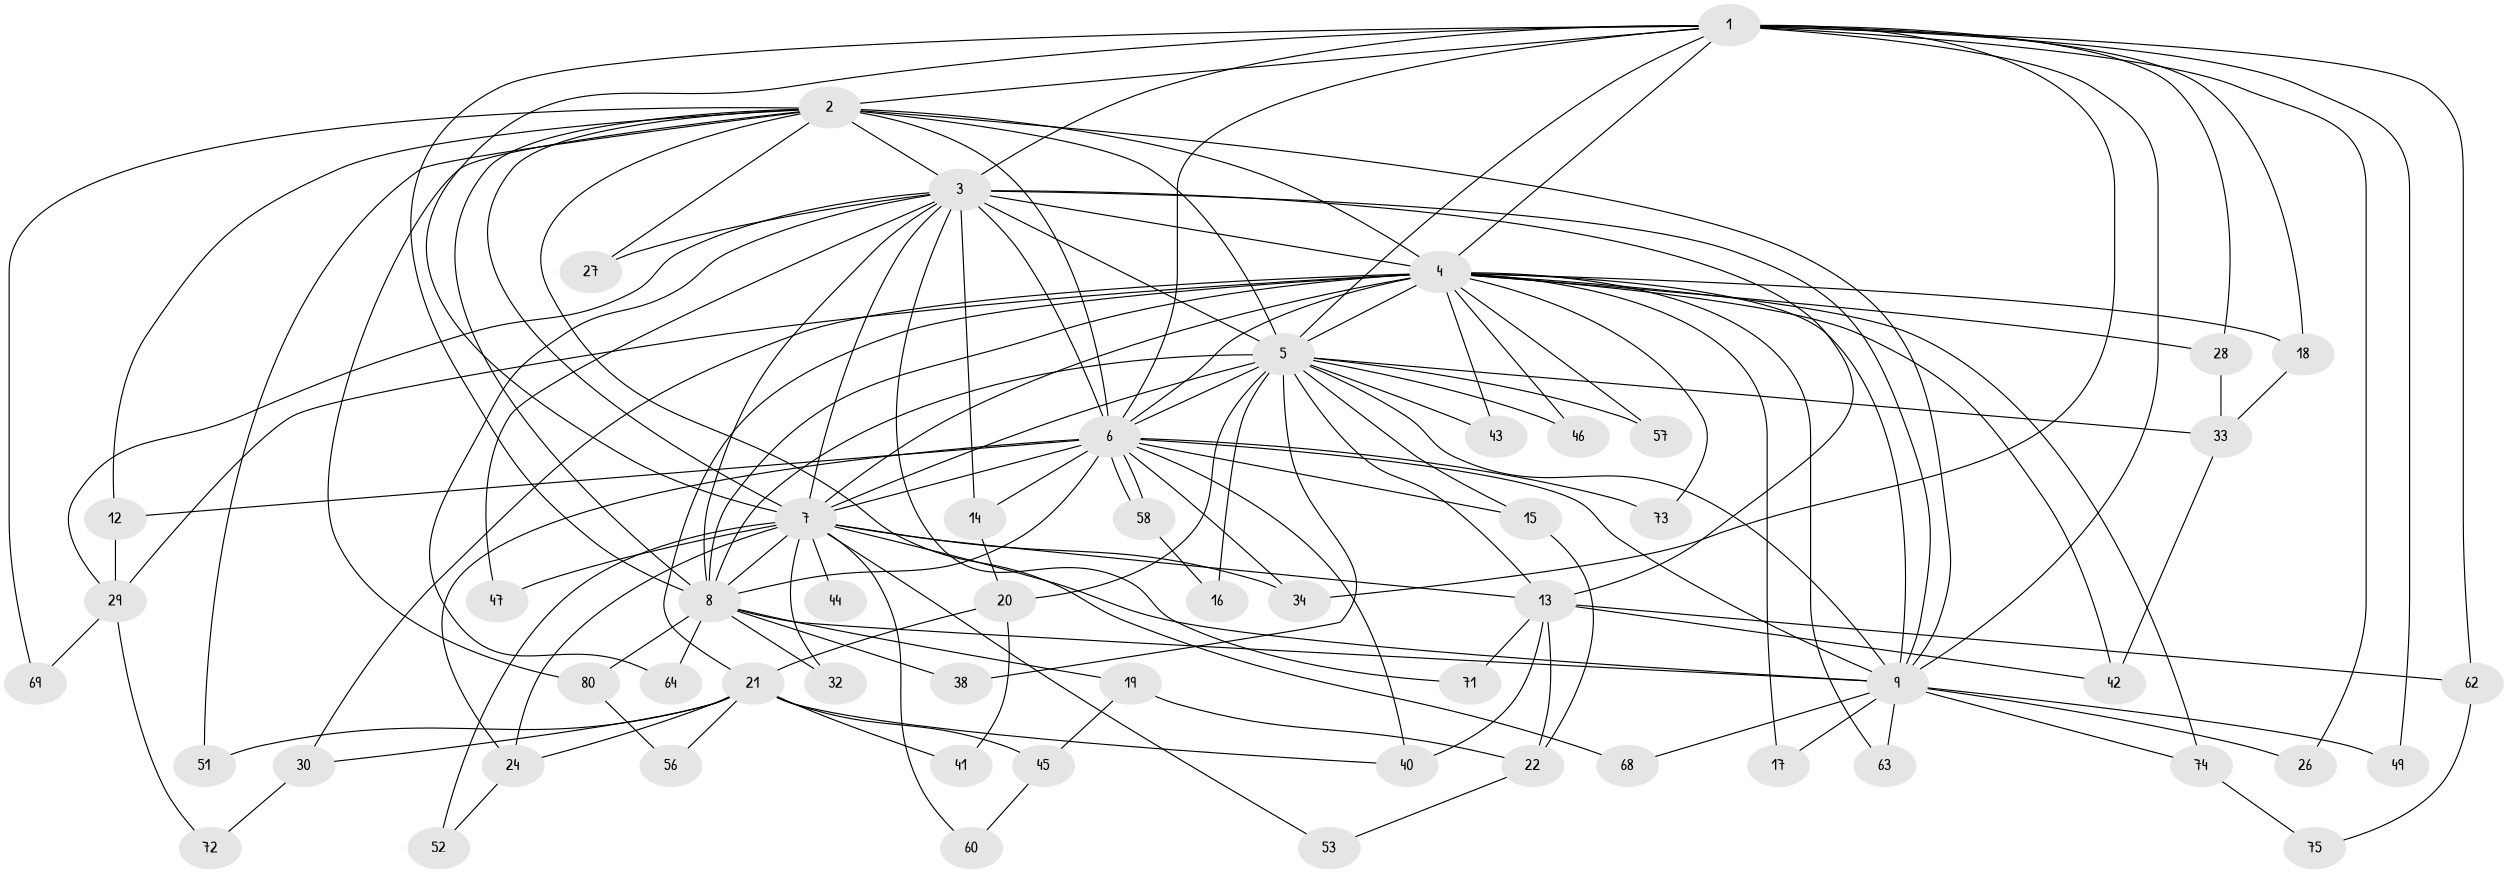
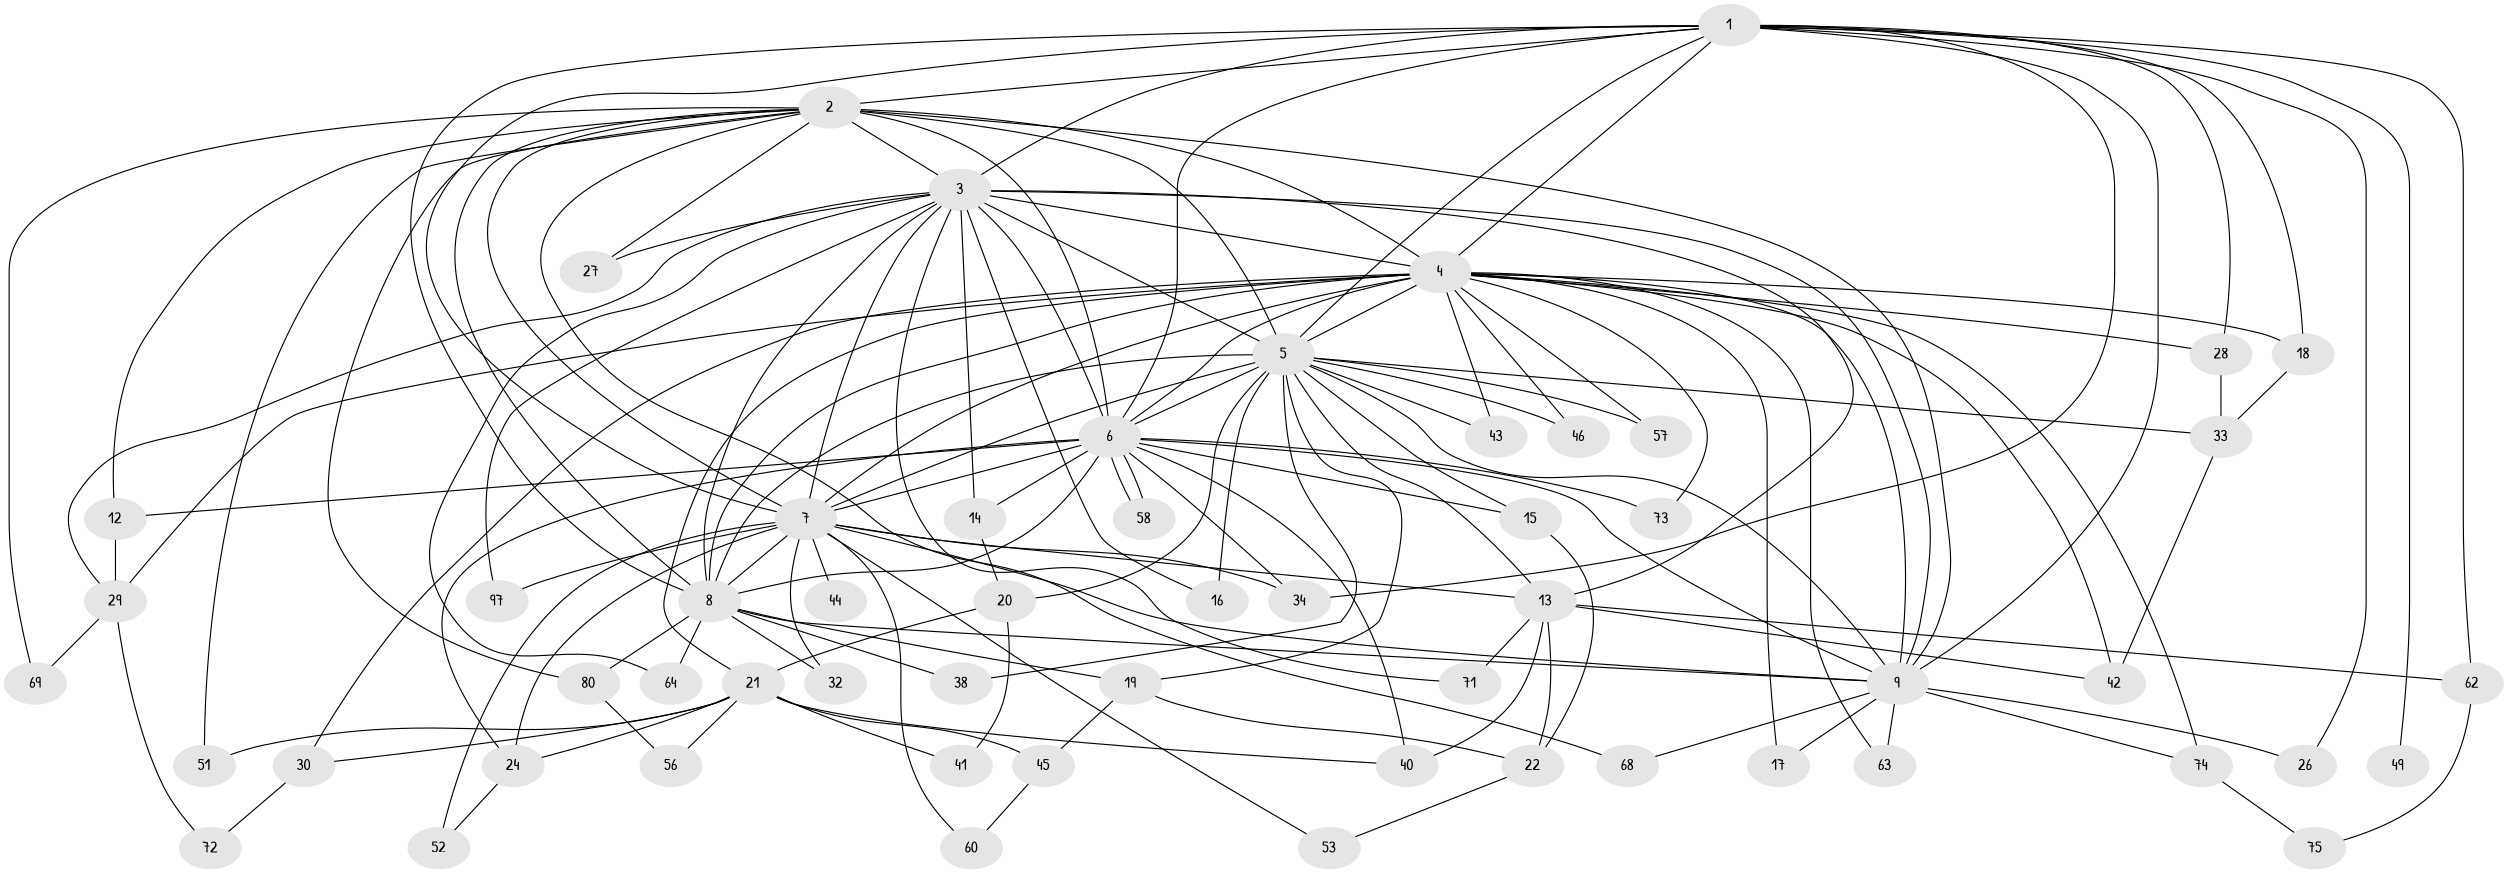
edge "58" -- "16": now "3" -- "16"
edge "5" -- "19": added
node "47": label "47" -> "97"
edge "9" -- "49": removed
